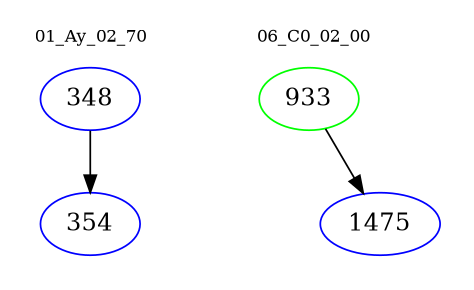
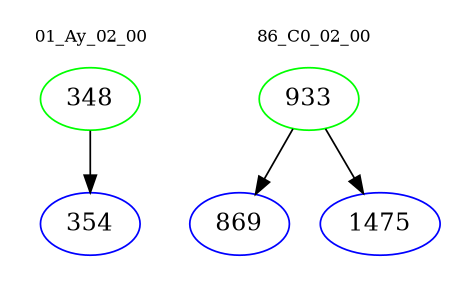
cluster "01_Ay_02_70": label "01_Ay_02_70" -> "01_Ay_02_00"
cluster "06_C0_02_00": label "06_C0_02_00" -> "86_C0_02_00"
node "348": color blue -> green
node "869": added
